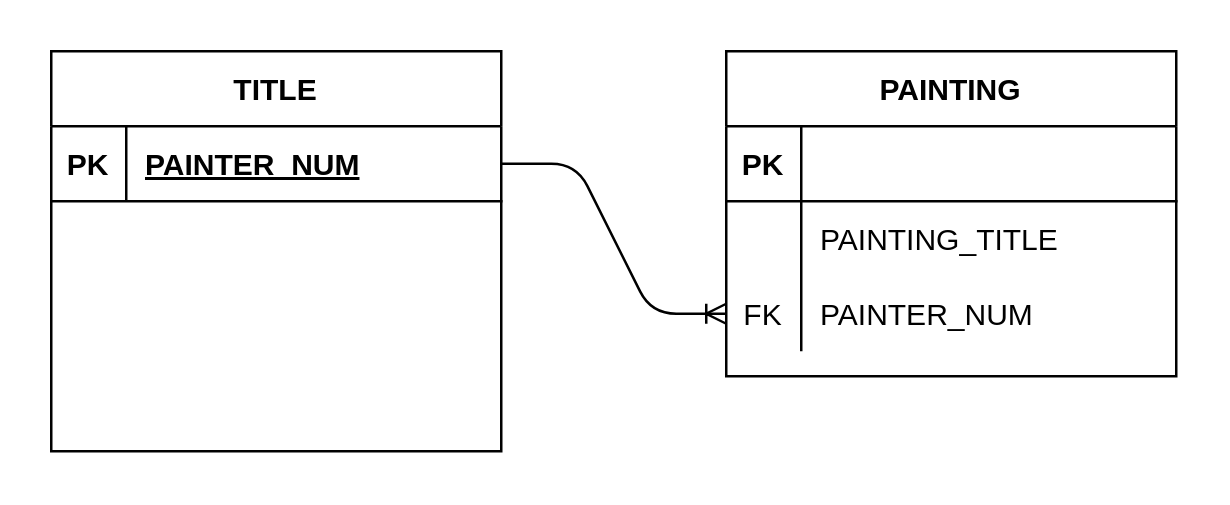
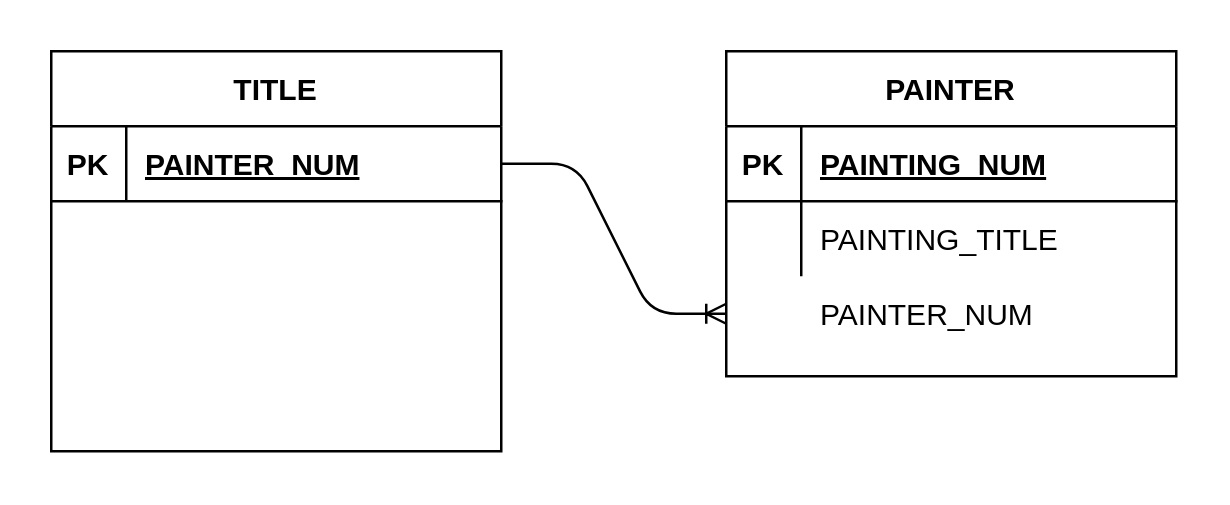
node "PAINTING": label "PAINTING" -> "PAINTER"
node "PAINTING_NUM": added
node "FK": removed
